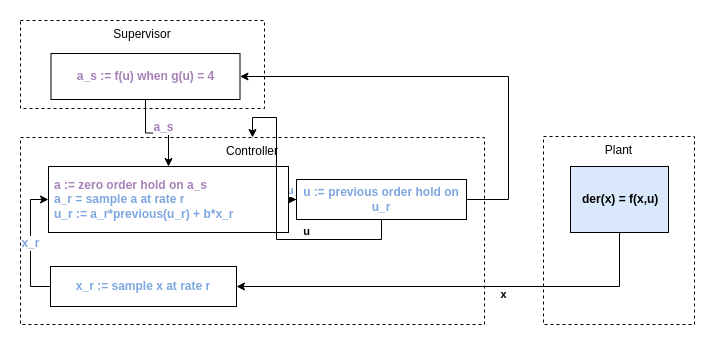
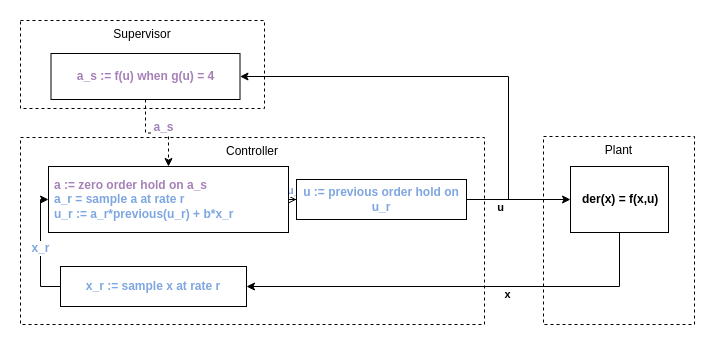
edge "a_s := f(u) when g(u) = 4" -> "a := zero order hold on a_s a_r = sample a at rate r u_r := a_r*previous(u_r) + b*x_r": style solid -> dashed
edge "a := zero order hold on a_s a_r = sample a at rate r u_r := a_r*previous(u_r) + b*x_r" -> "u := previous order hold on u_r": arrowhead classic -> open
node "der(x) = f(x,u)": fillcolor #dae8fc -> #ffffff
edge "u := previous order hold on u_r" -> "Controller": now "u := previous order hold on u_r" -> "der(x) = f(x,u)"
node "x_r := sample x at rate r": moved (144, 287) -> (154, 287)
